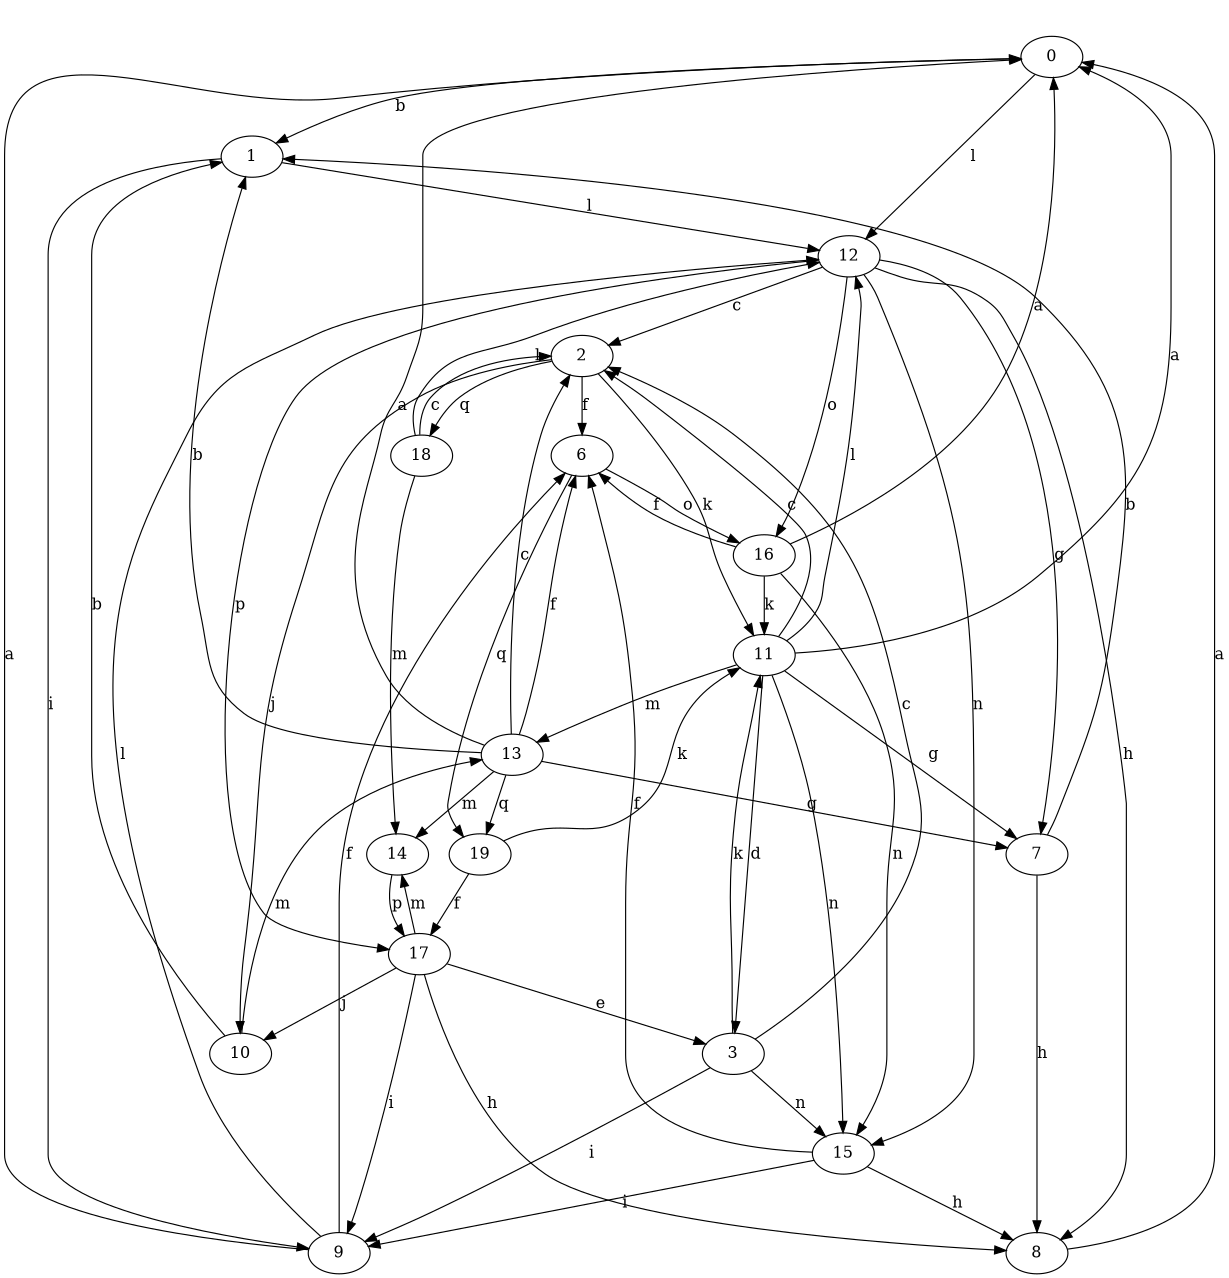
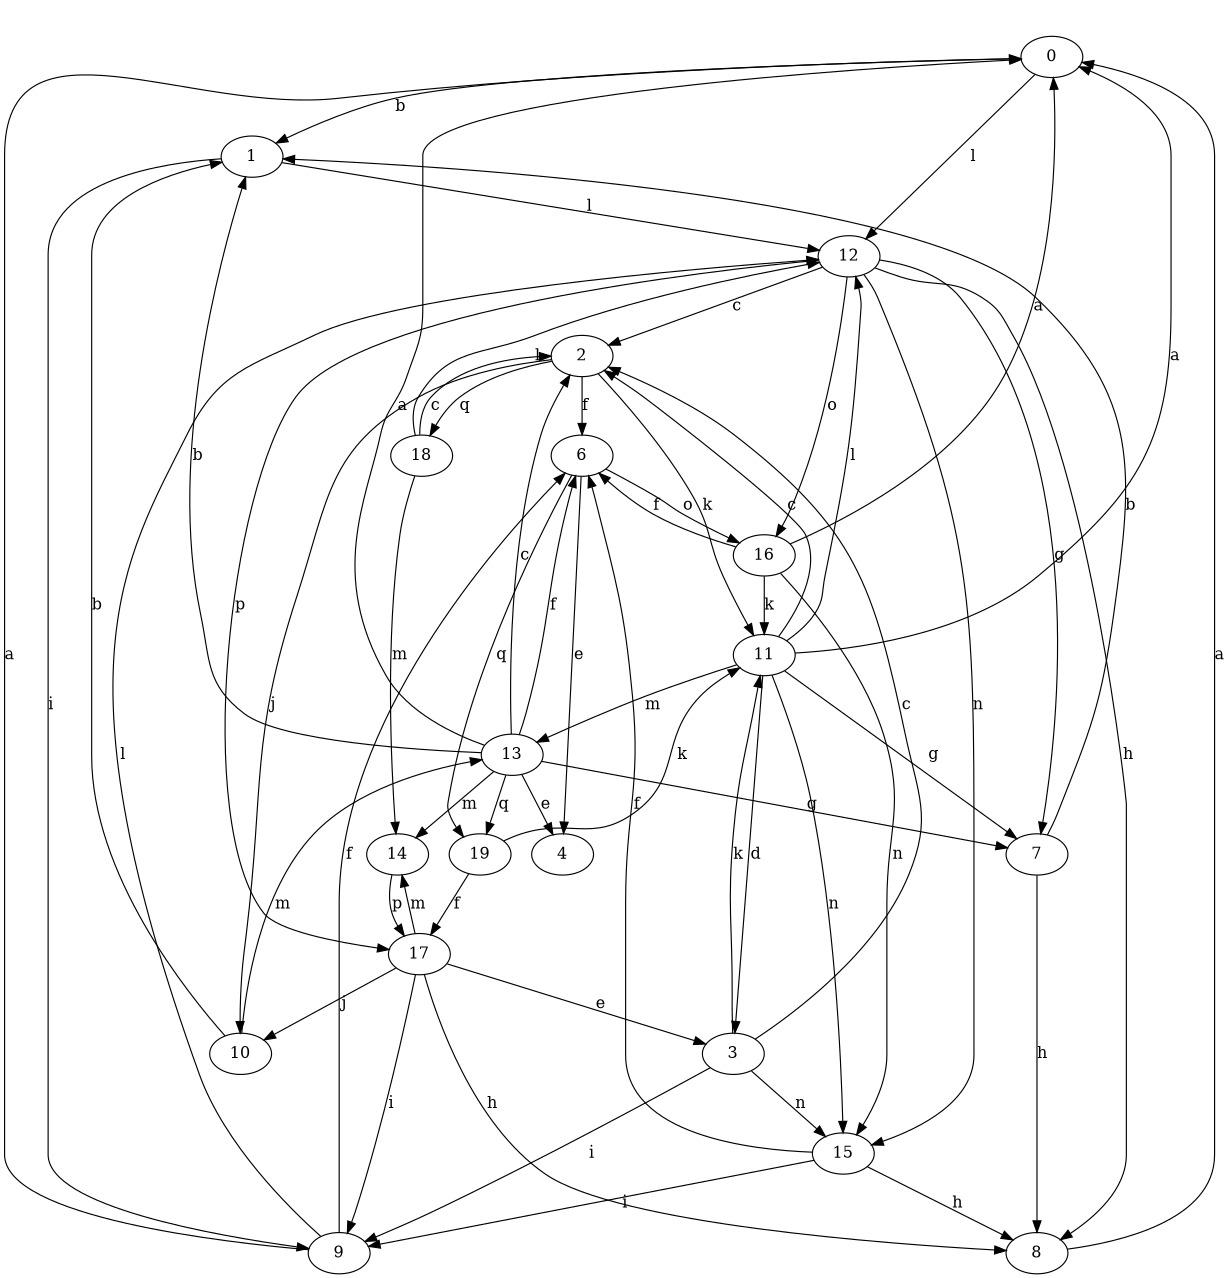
node "4": added
